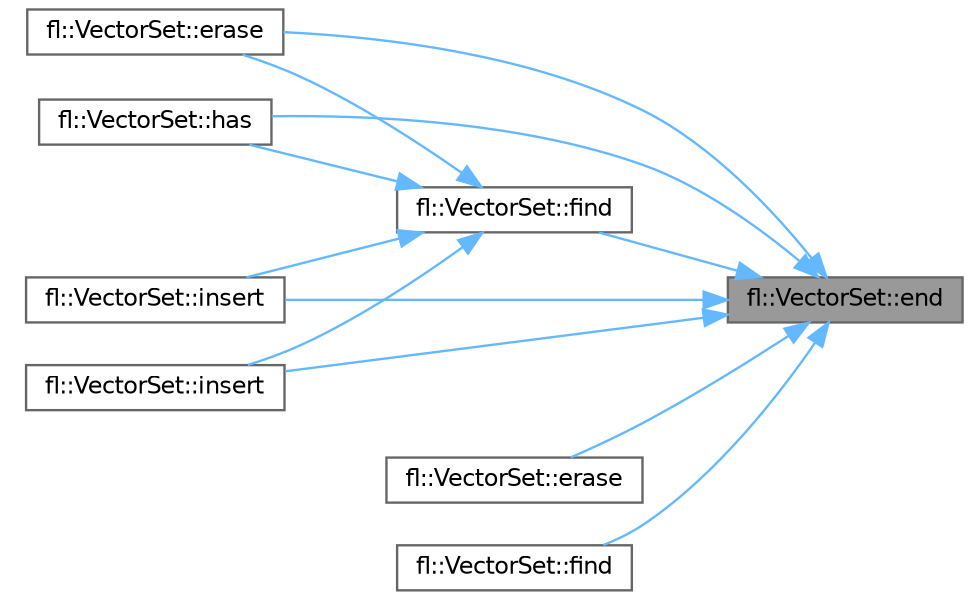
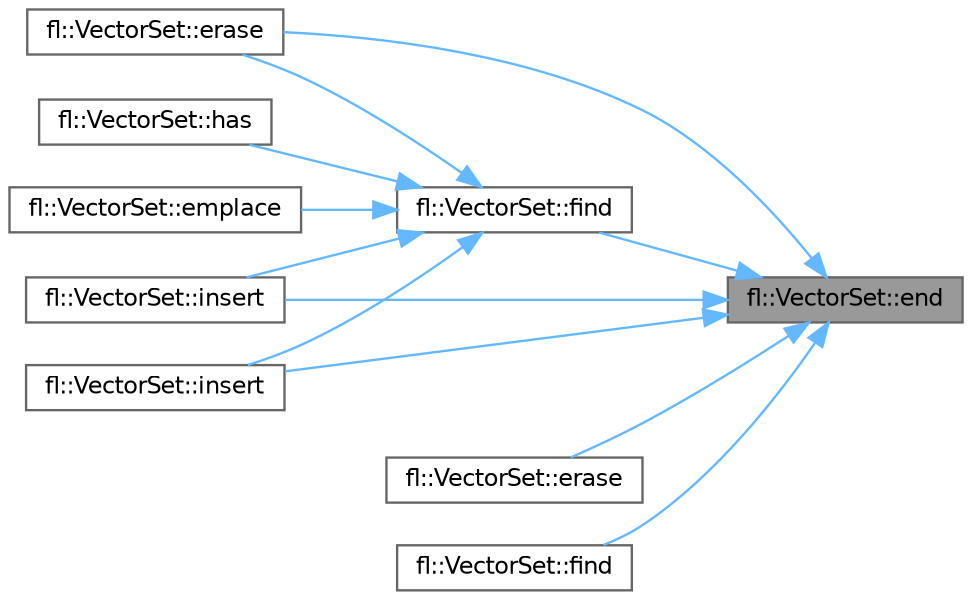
edge "fl::VectorSet::has" -> "fl::VectorSet::end": removed
node "fl::VectorSet::emplace": added
